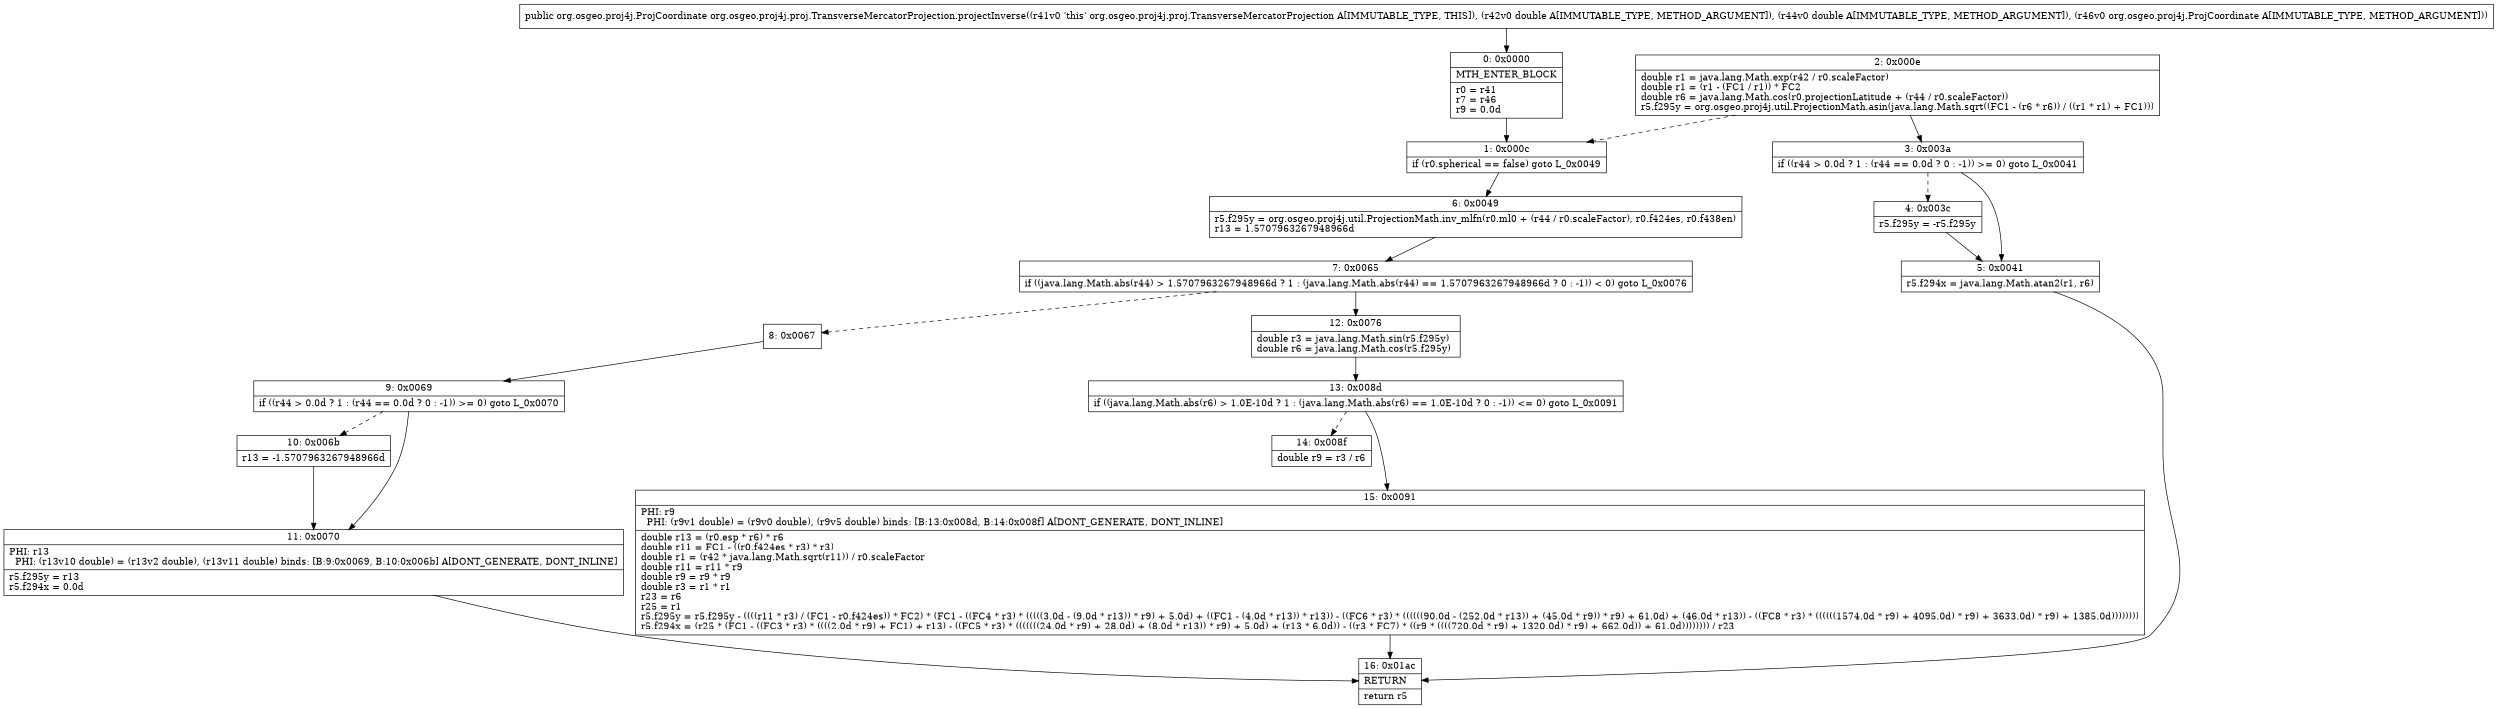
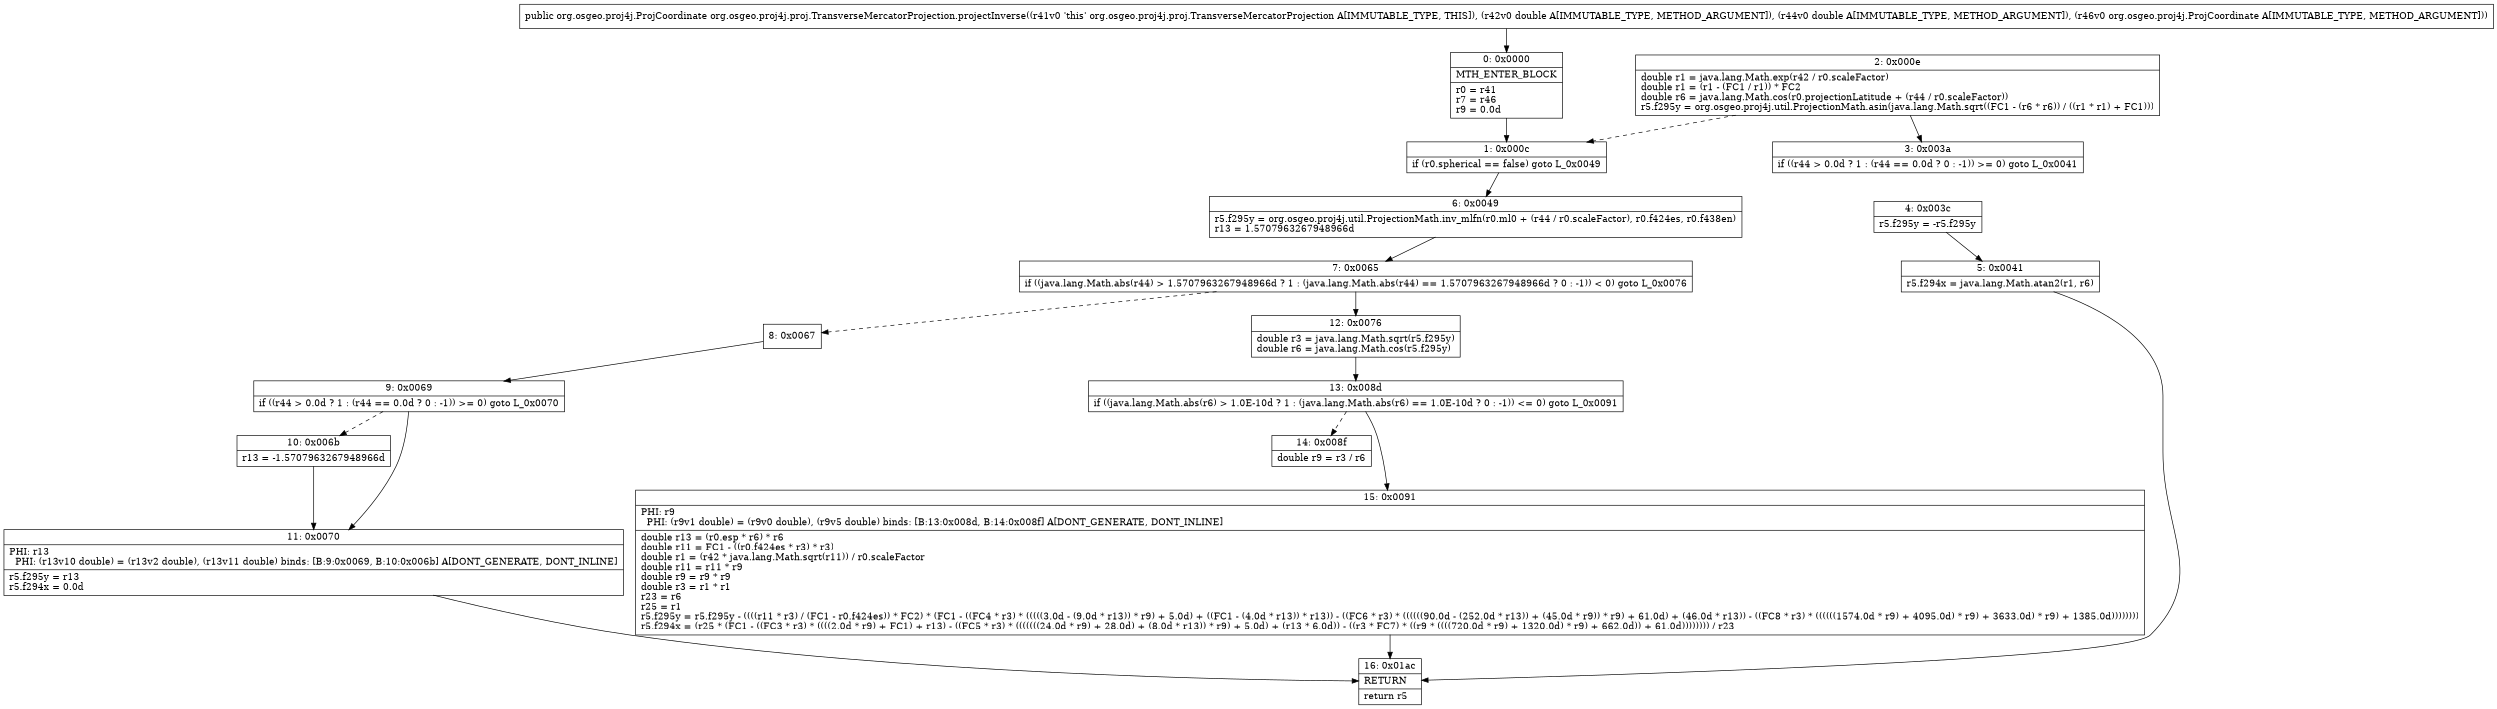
edge "3: 0x003a" -> "4: 0x003c": removed
edge "3: 0x003a" -> "5: 0x0041": removed
node "12: 0x0076": text "double r3 = java.lang.Math.sin(r5.f295y)" -> "double r3 = java.lang.Math.sqrt(r5.f295y)"
